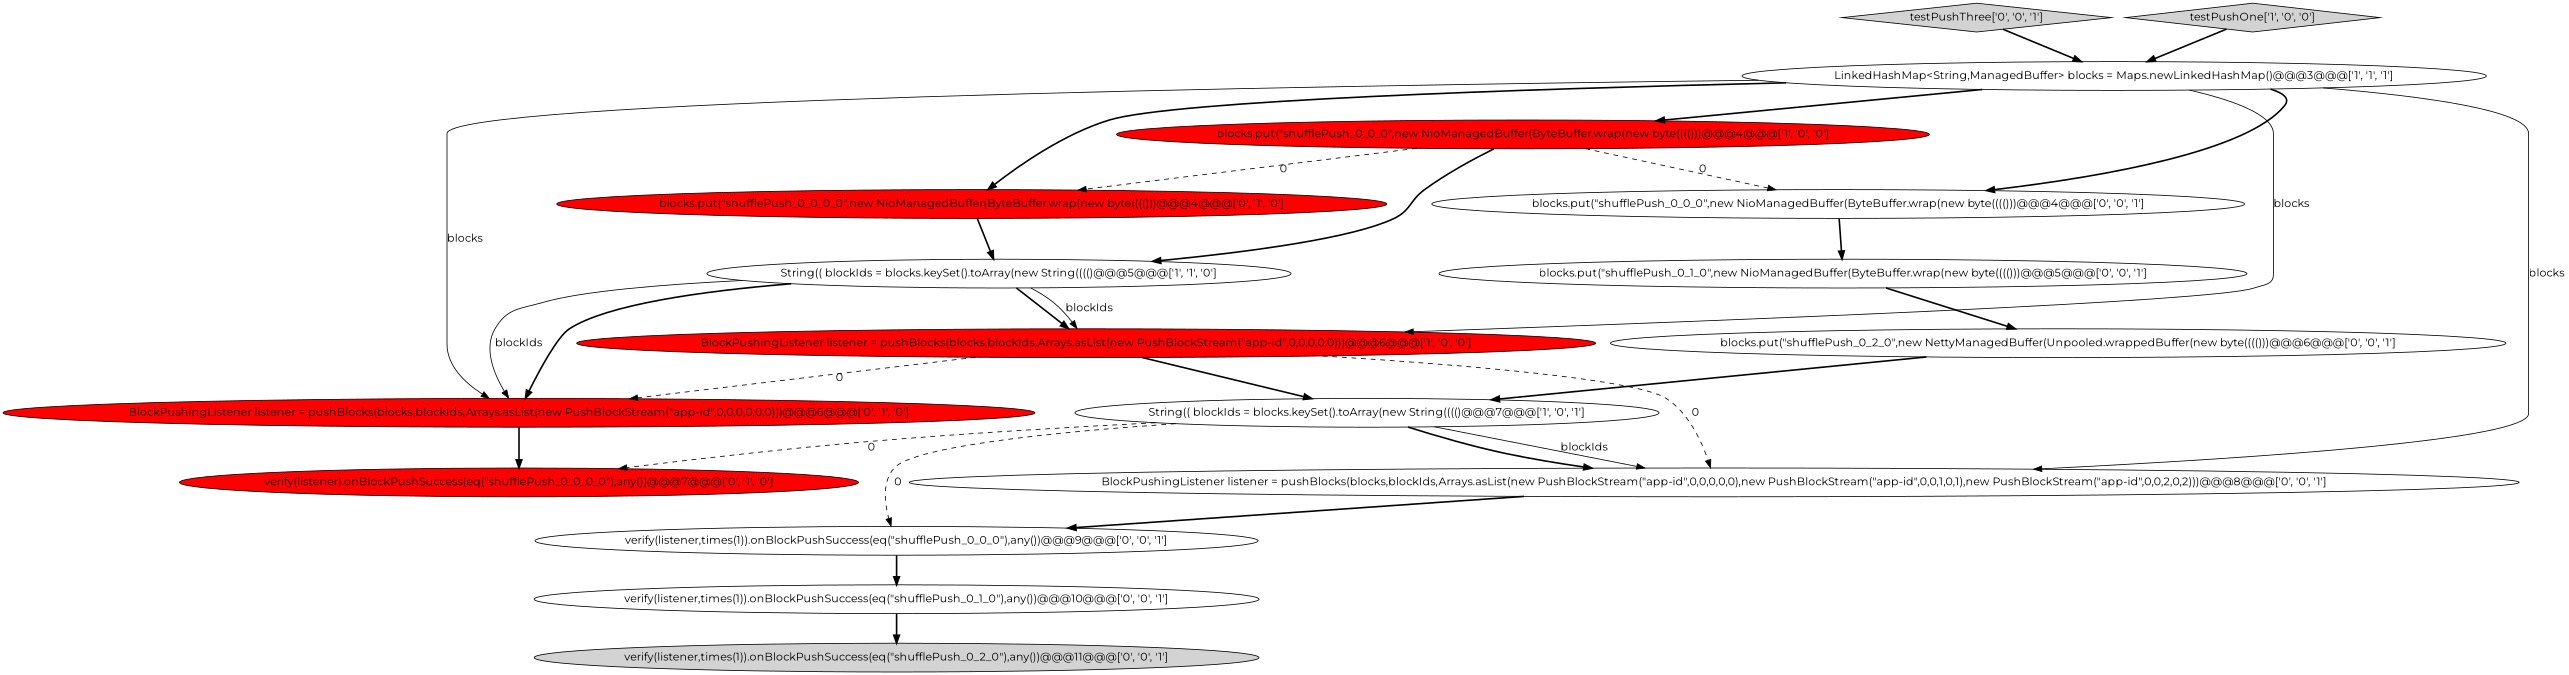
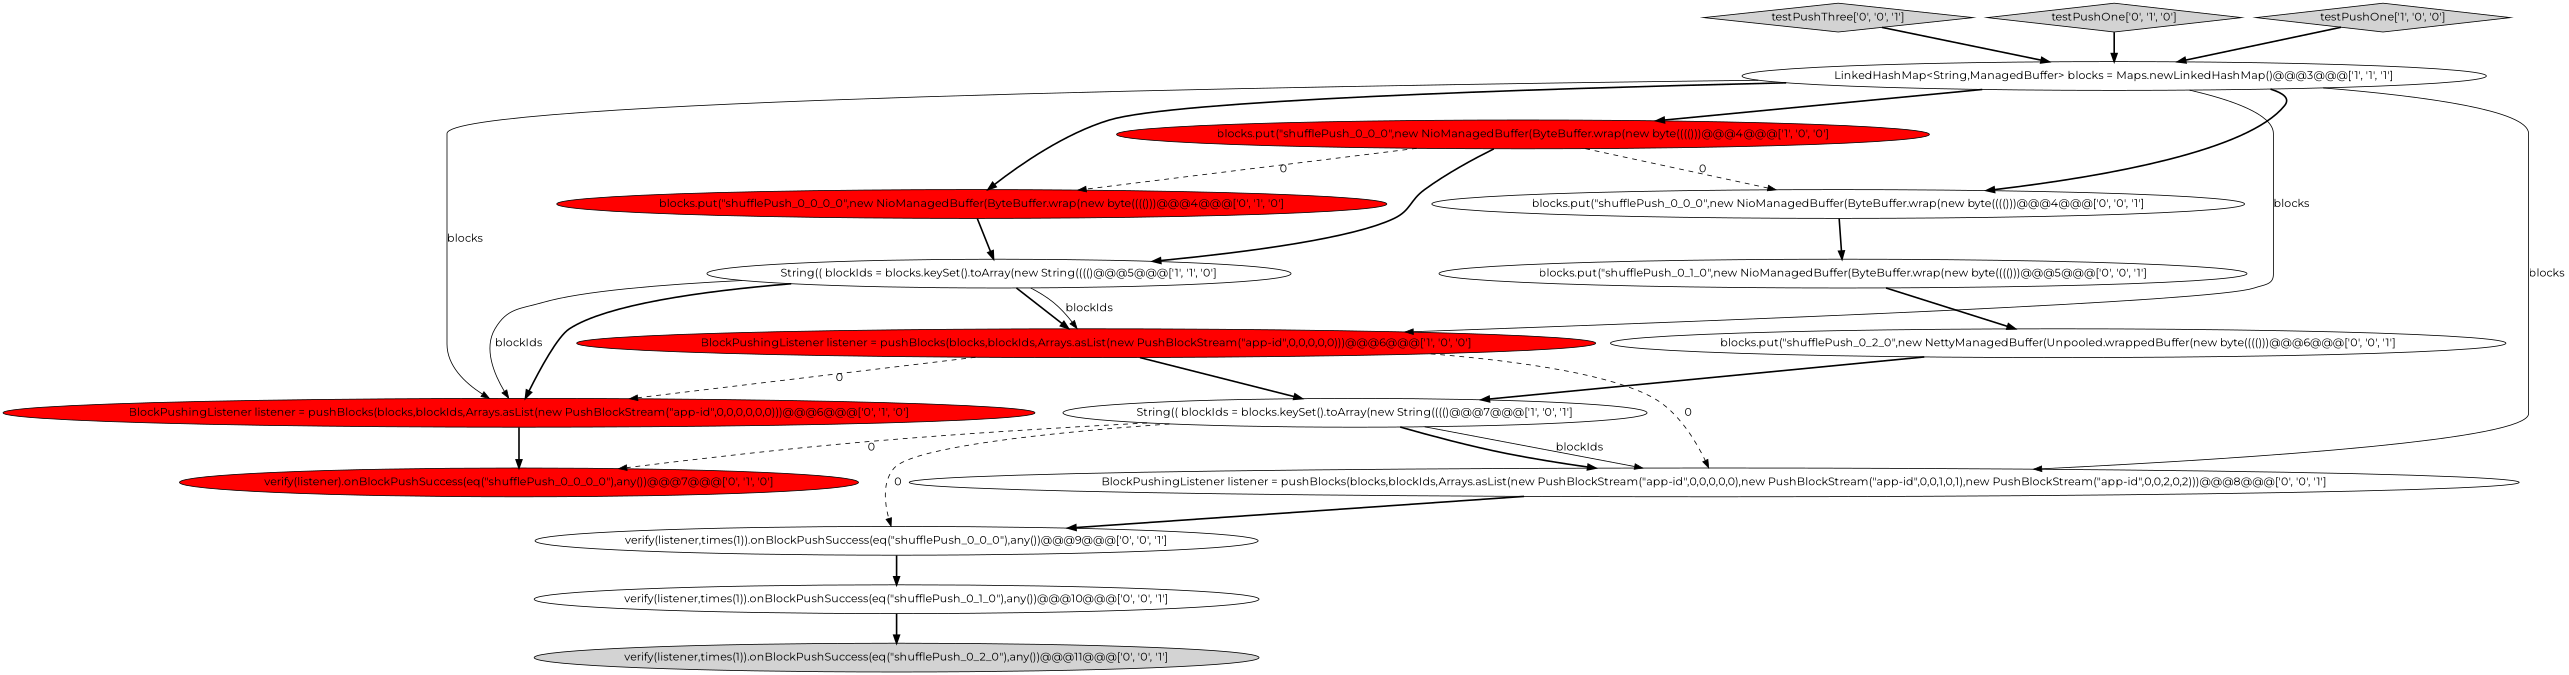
node "testPushOne['0', '1', '0']": added
